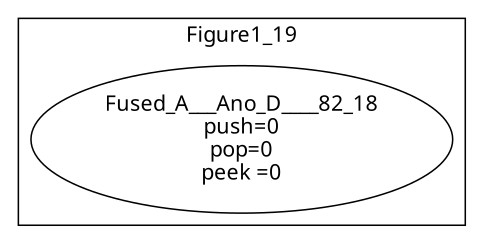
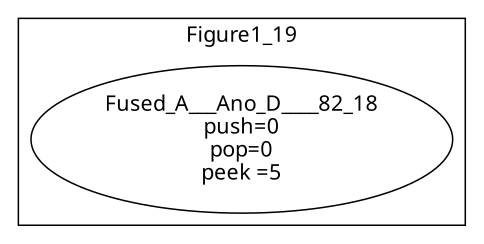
node "Fused_A___Ano_D____82_18 push=0 pop=0 peek =0": label "Fused_A___Ano_D____82_18 push=0 pop=0 peek =0" -> "Fused_A___Ano_D____82_18 push=0 pop=0 peek =5"
